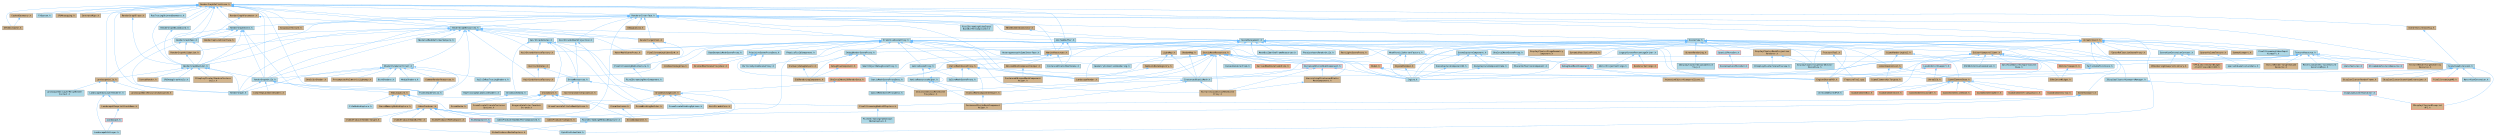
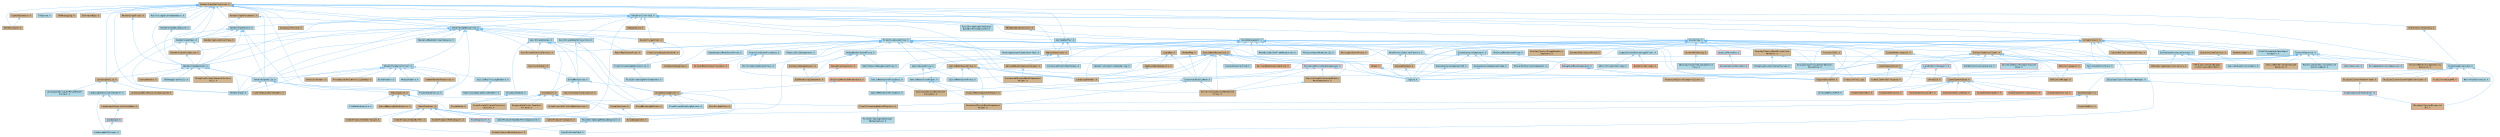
edge "SceneViewExtensionContext.h" -> "UnrealClient.h": reversed
node "HairCardsVertexFactory.h": removed
node "InputHandler.h": added
